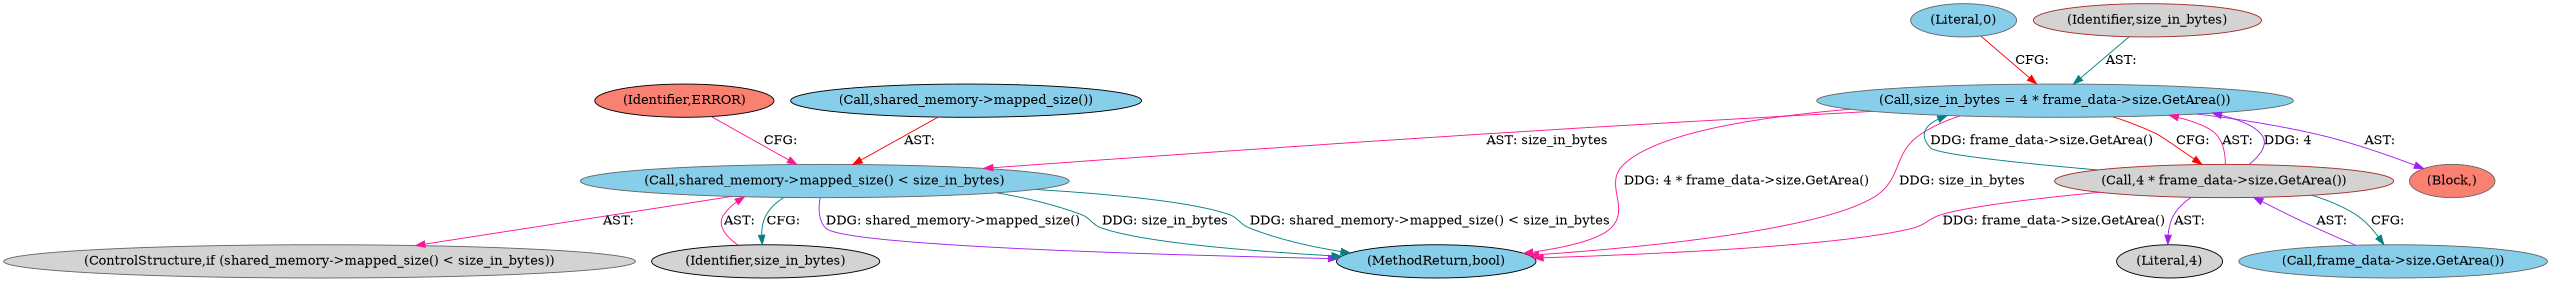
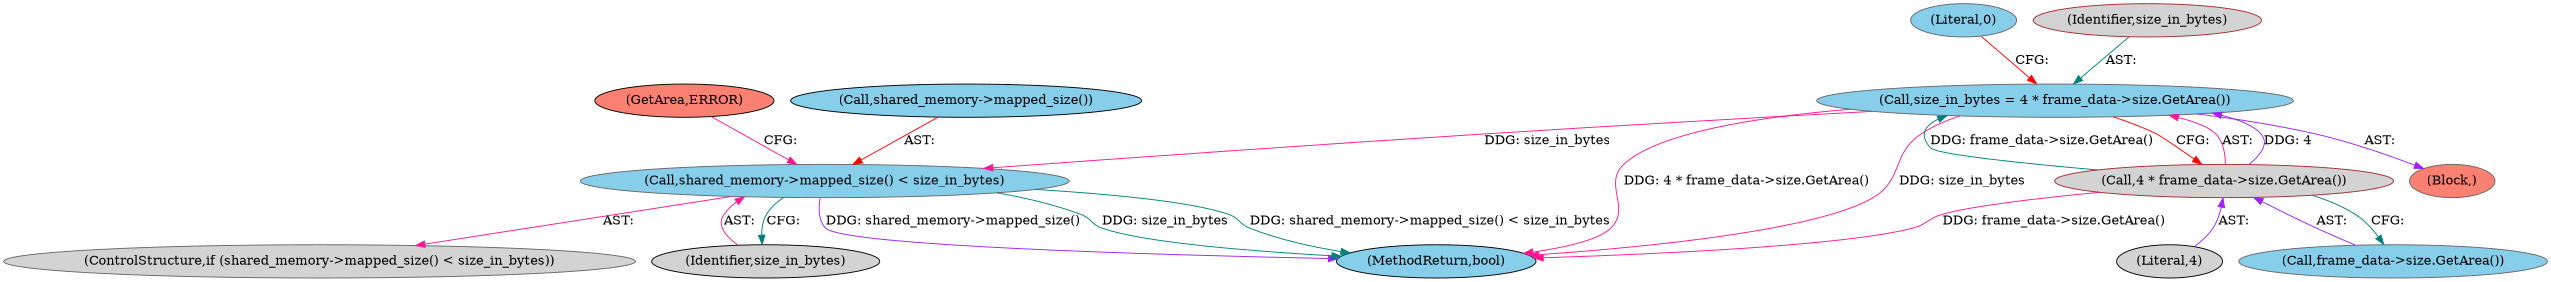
node "(Identifier,ERROR)": label "(Identifier,ERROR)" -> "(GetArea,ERROR)"
edge "(Call,size_in_bytes = 4 * frame_data->size.GetArea())" -> "(Call,shared_memory->mapped_size() < size_in_bytes)": label "AST: size_in_bytes" -> "DDG: size_in_bytes"
edge "(Call,4 * frame_data->size.GetArea())" -> "(Literal,4)": reversed
